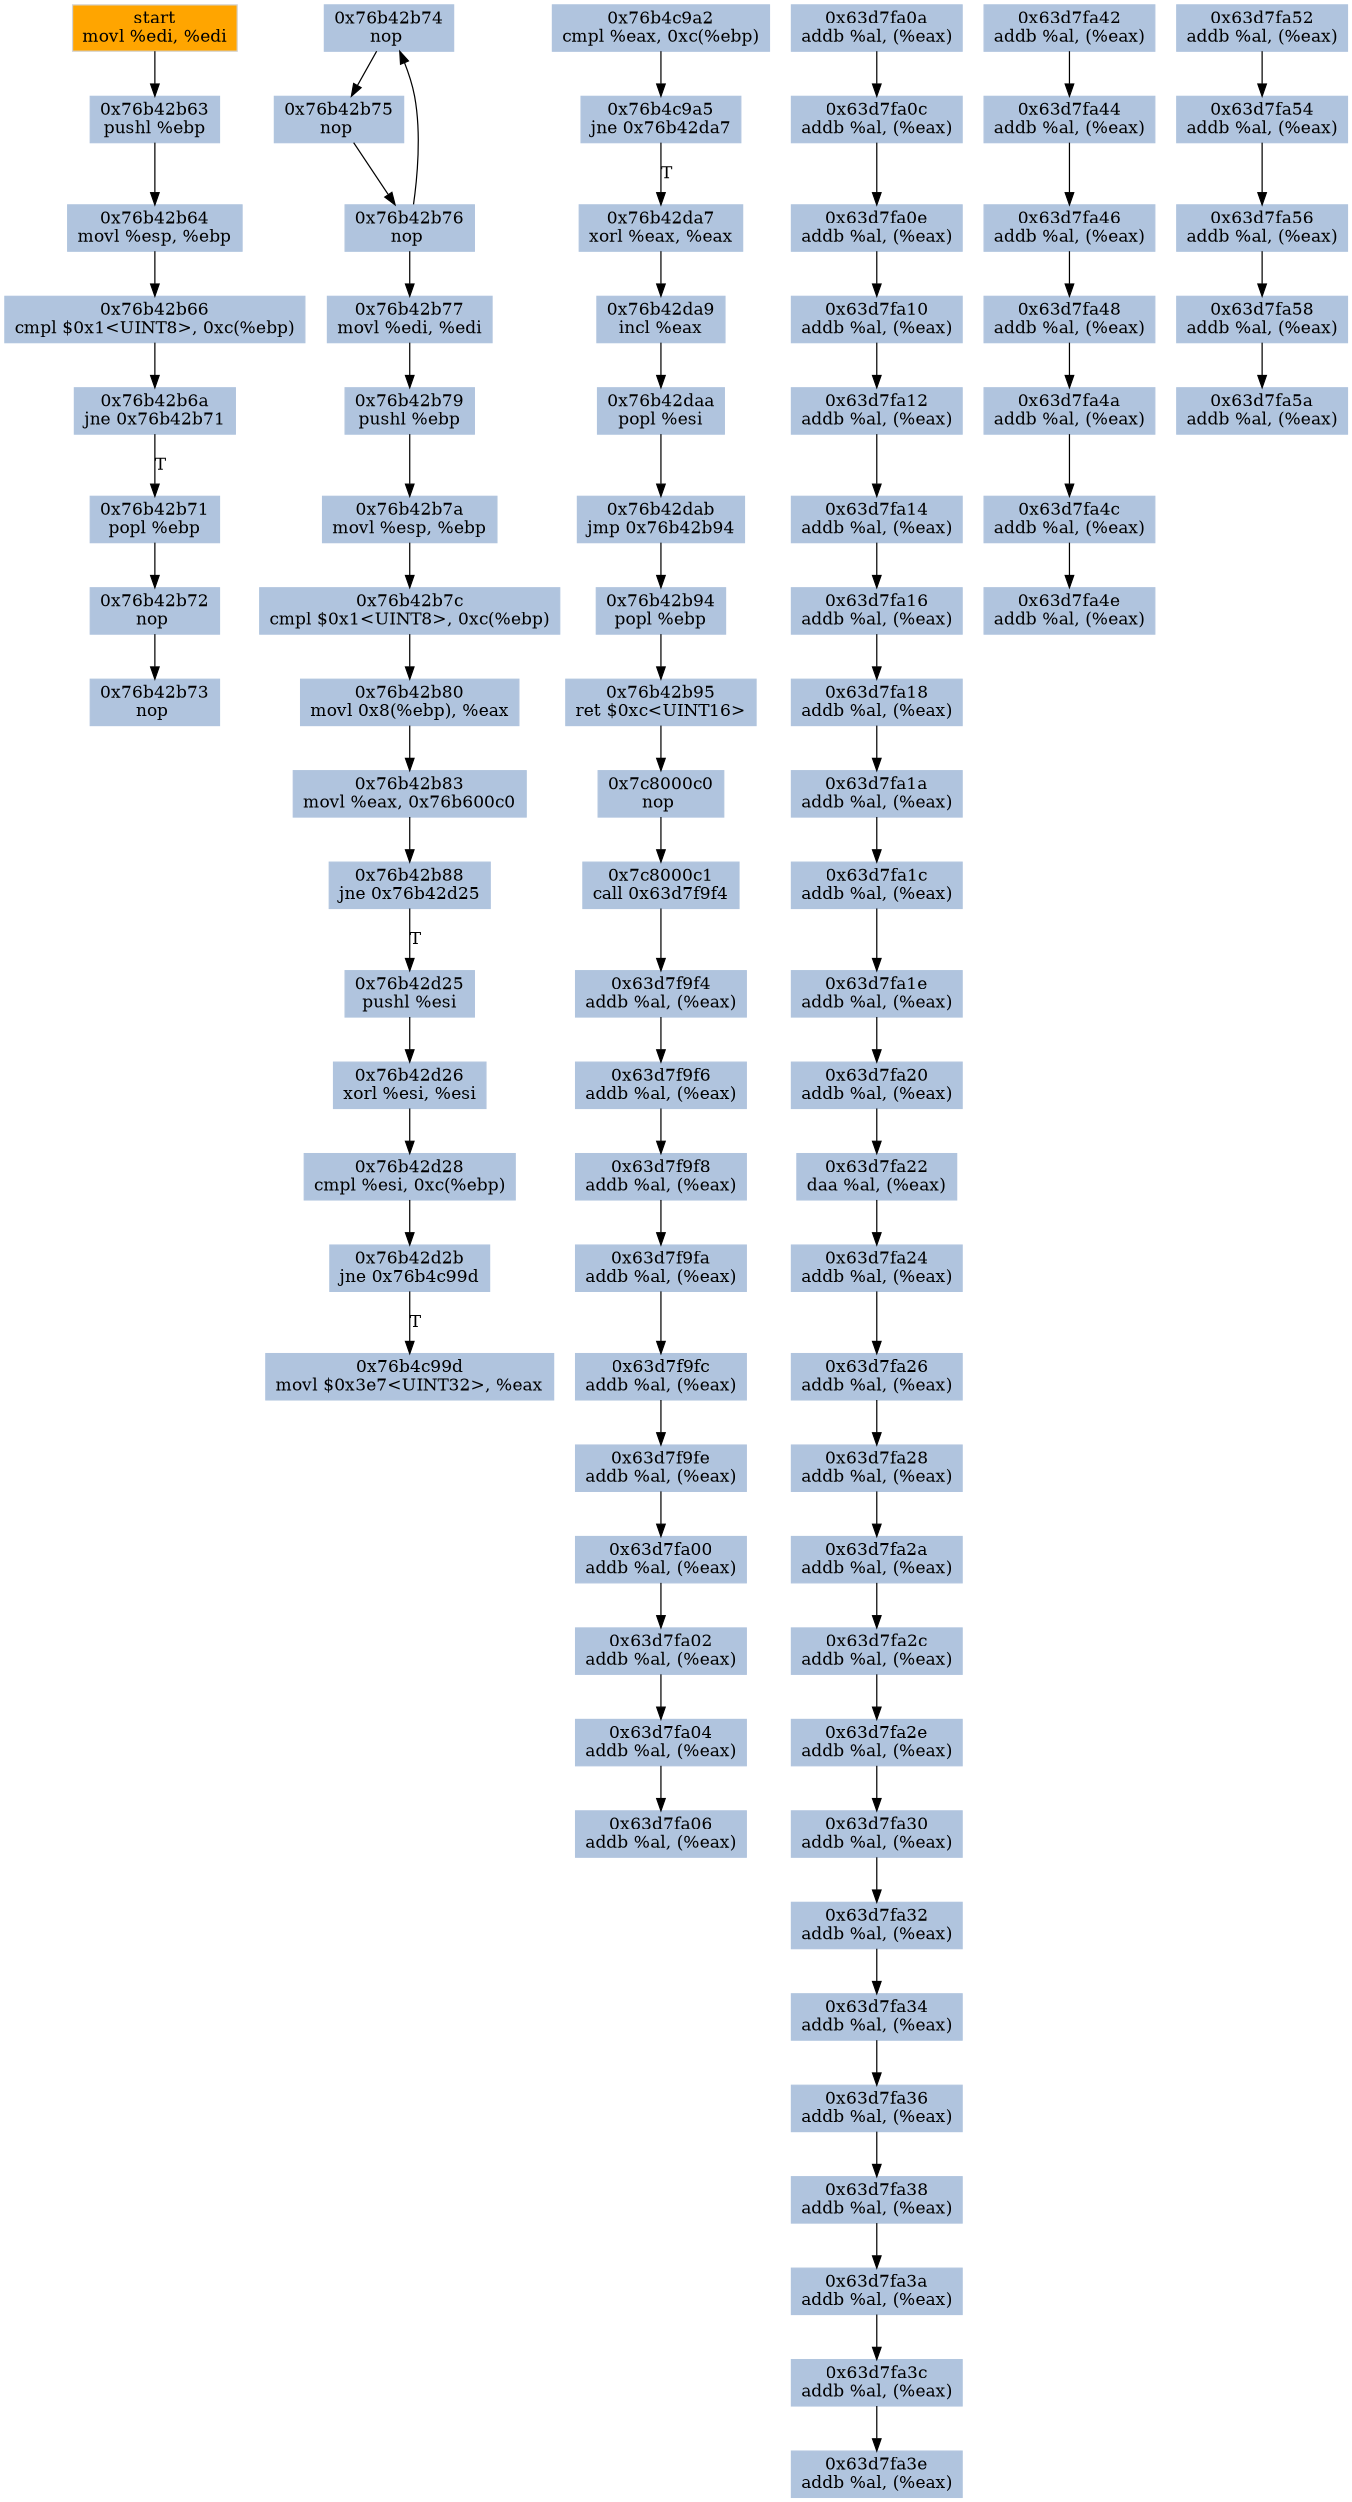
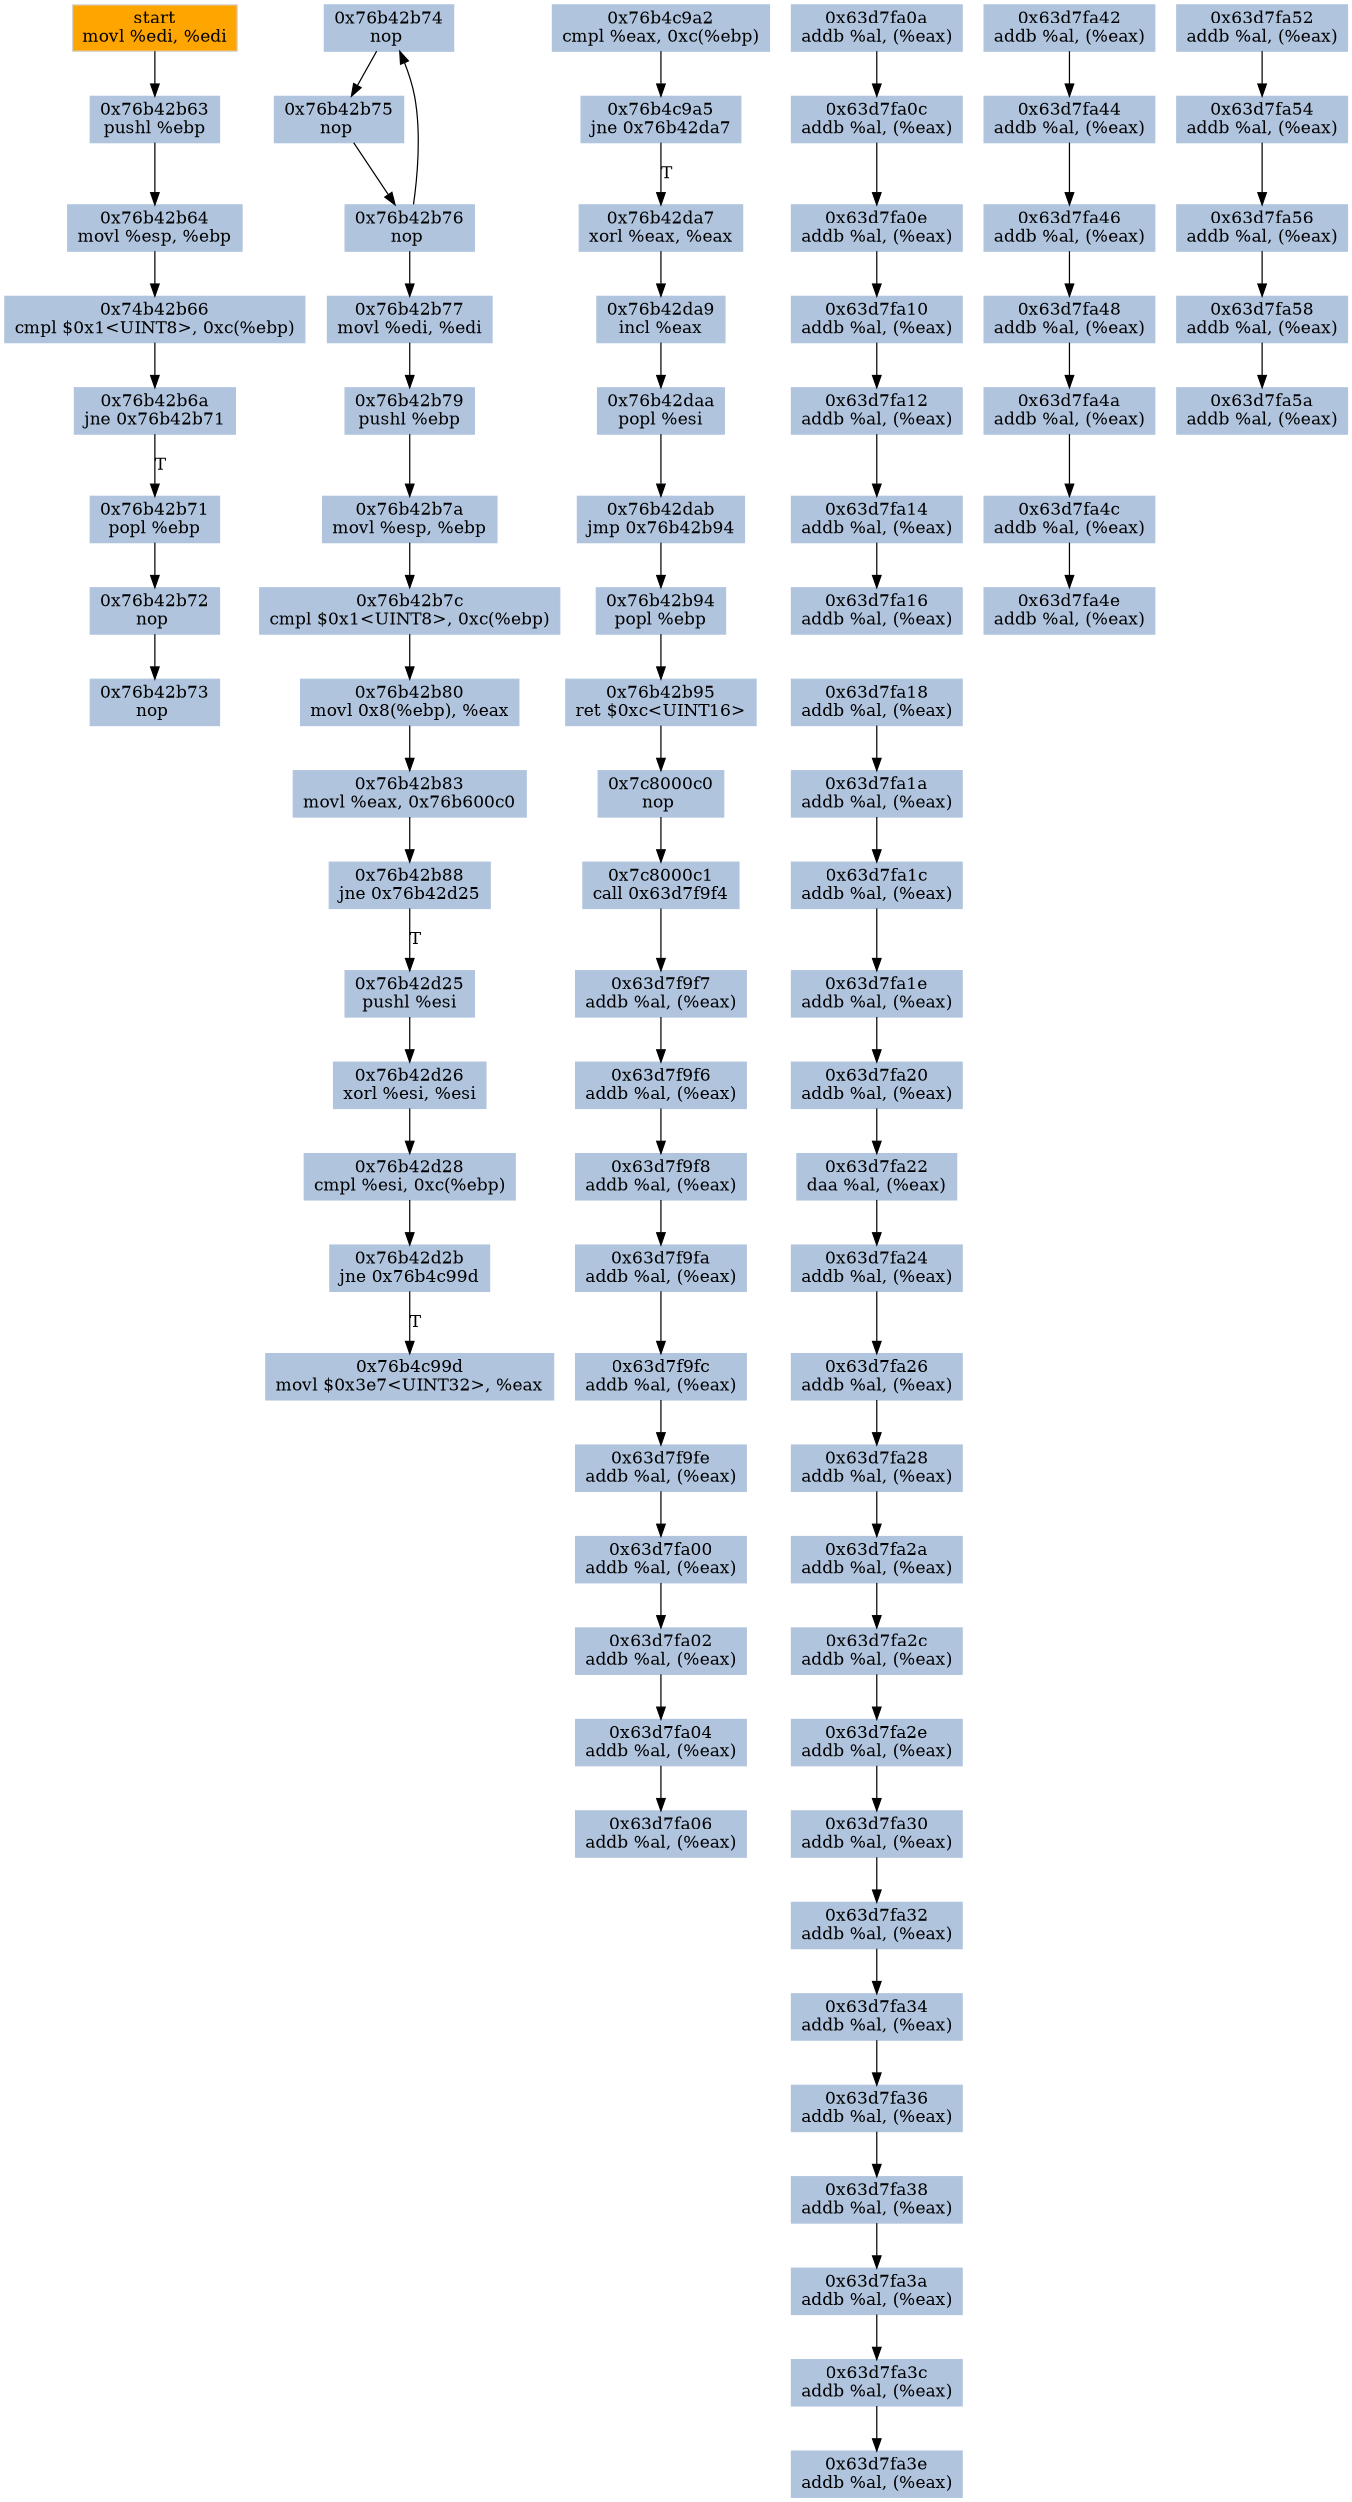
node "0x76b42b66 cmpl $0x1<UINT8>, 0xc(%ebp)": label "0x76b42b66 cmpl $0x1<UINT8>, 0xc(%ebp)" -> "0x74b42b66 cmpl $0x1<UINT8>, 0xc(%ebp)"
edge "0x63d7fa16 addb %al, (%eax)" -> "0x63d7fa18 addb %al, (%eax)": removed
node "0x63d7f9f4 addb %al, (%eax)": label "0x63d7f9f4 addb %al, (%eax)" -> "0x63d7f9f7 addb %al, (%eax)"
